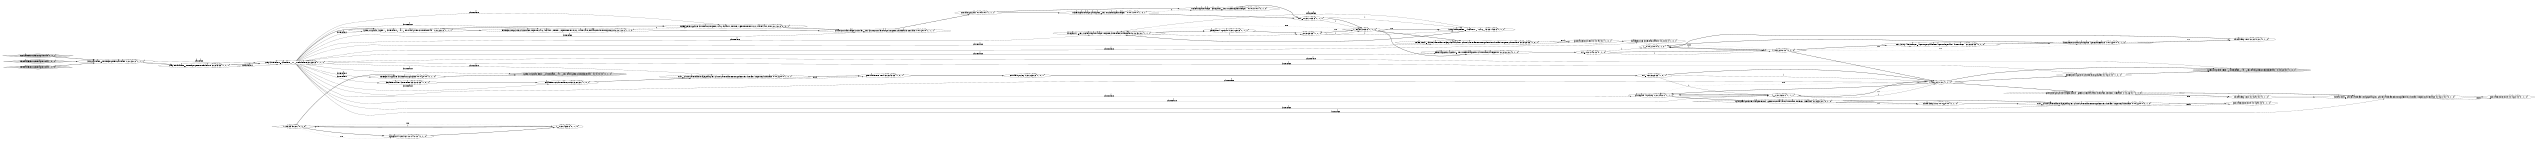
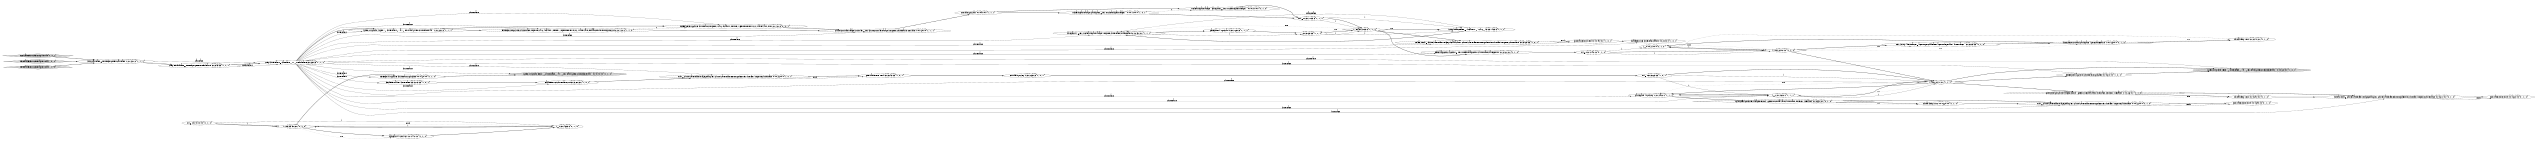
edge "Thread.sleep(1000L)@@@24@@@['0', '1', '0']" -> "i++@@@21@@@['0', '1', '0']": style bold -> dashed
node "int i = 0@@@41@@@['0', '1', '0']": added
edge "i < N@@@42@@@['0', '1', '0']" -> "i++@@@43@@@['0', '1', '0']": label "true" -> "result"
